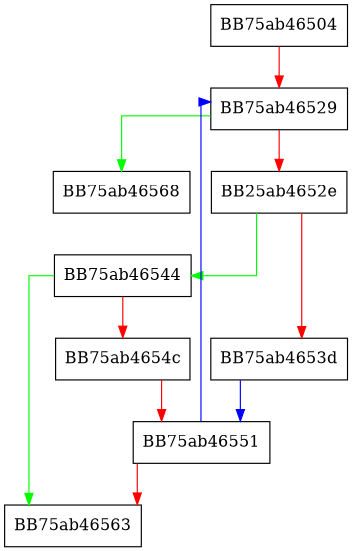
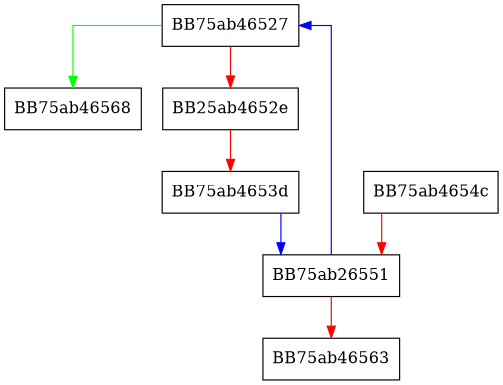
node "BB75ab46504": removed
node "BB75ab46529": label "BB75ab46529" -> "BB75ab46527"
node "BB75ab46544": removed
node "BB75ab46551": label "BB75ab46551" -> "BB75ab26551"
